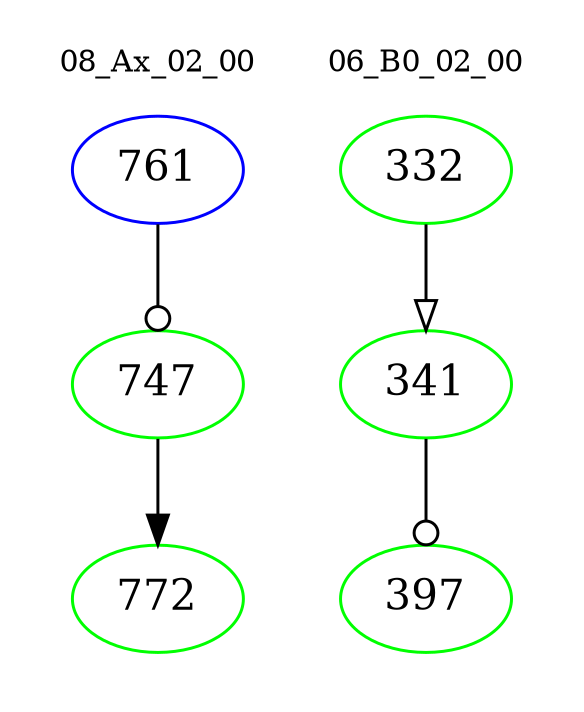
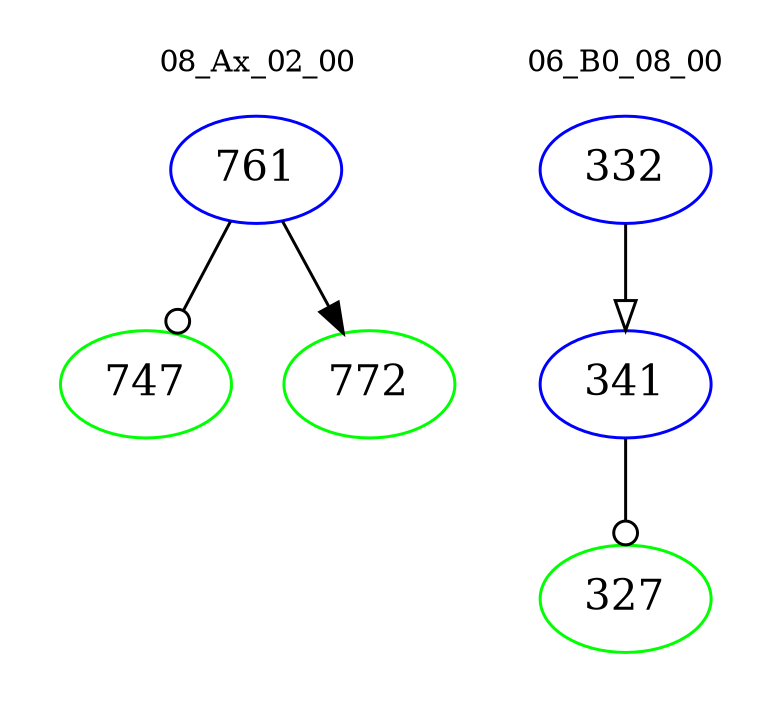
cluster "06_B0_02_00": label "06_B0_02_00" -> "06_B0_08_00"
node "332": color green -> blue
node "341": color green -> blue
edge "747" -> "772": now "761" -> "772"
node "397": label "397" -> "327"
